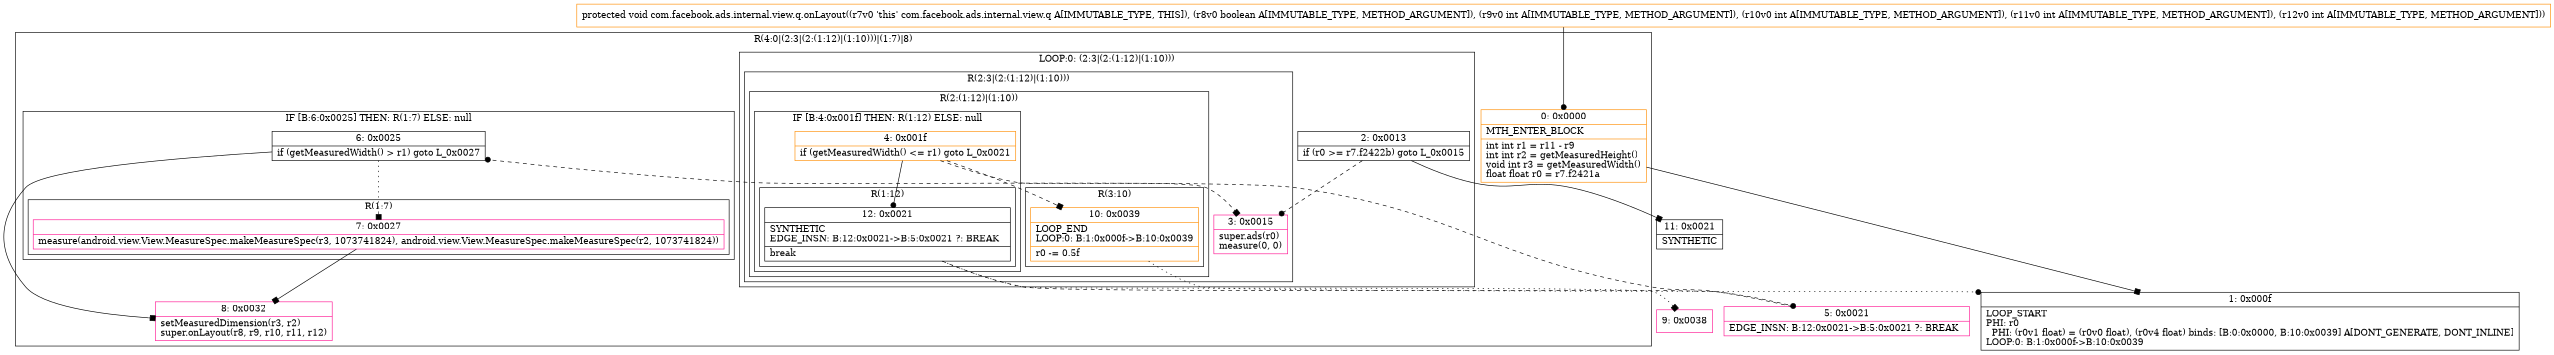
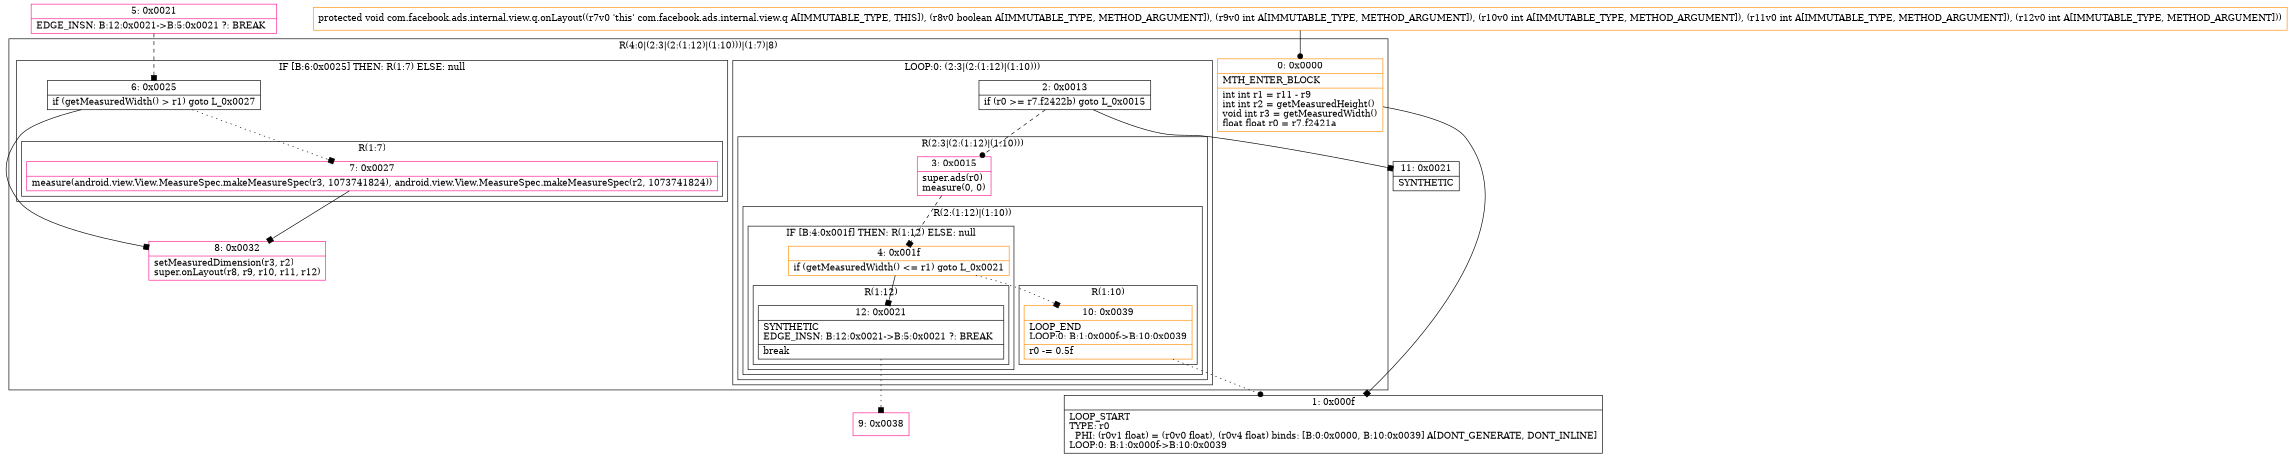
edge "4: 0x001f" -> "12: 0x0021": arrowhead dot -> box
edge "4: 0x001f" -> "3: 0x0015": reversed
edge "5: 0x0021" -> "6: 0x0025": arrowhead dot -> box
edge "4: 0x001f" -> "10: 0x0039": style dashed -> dotted
cluster "R(3:10)": label "R(3:10)" -> "R(1:10)"
edge "12: 0x0021" -> "5: 0x0021": removed
node "1: 0x000f": text "PHI: r0" -> "TYPE: r0"
